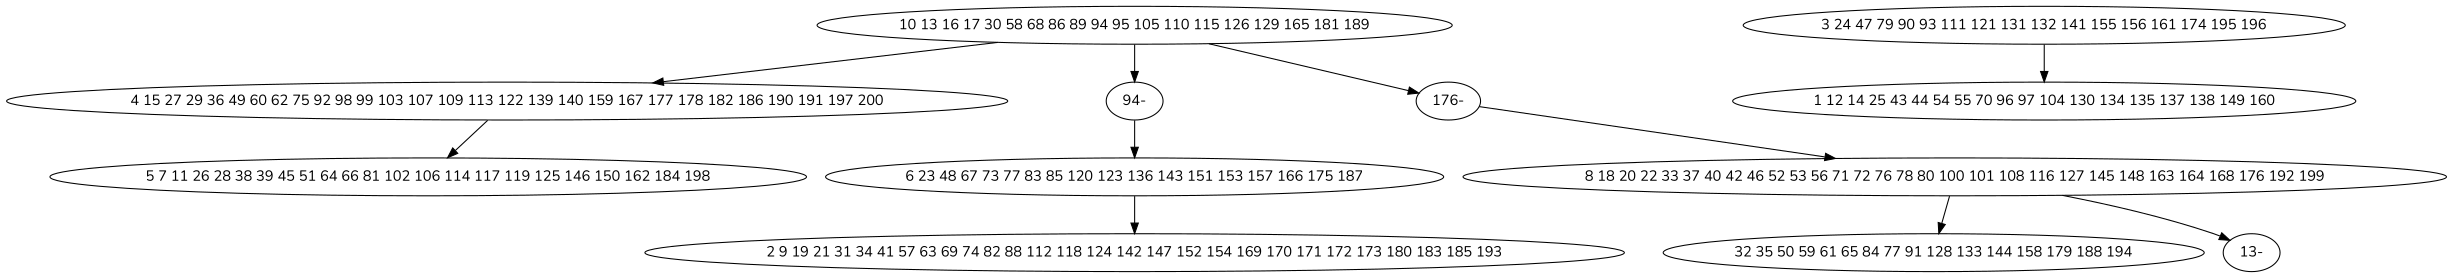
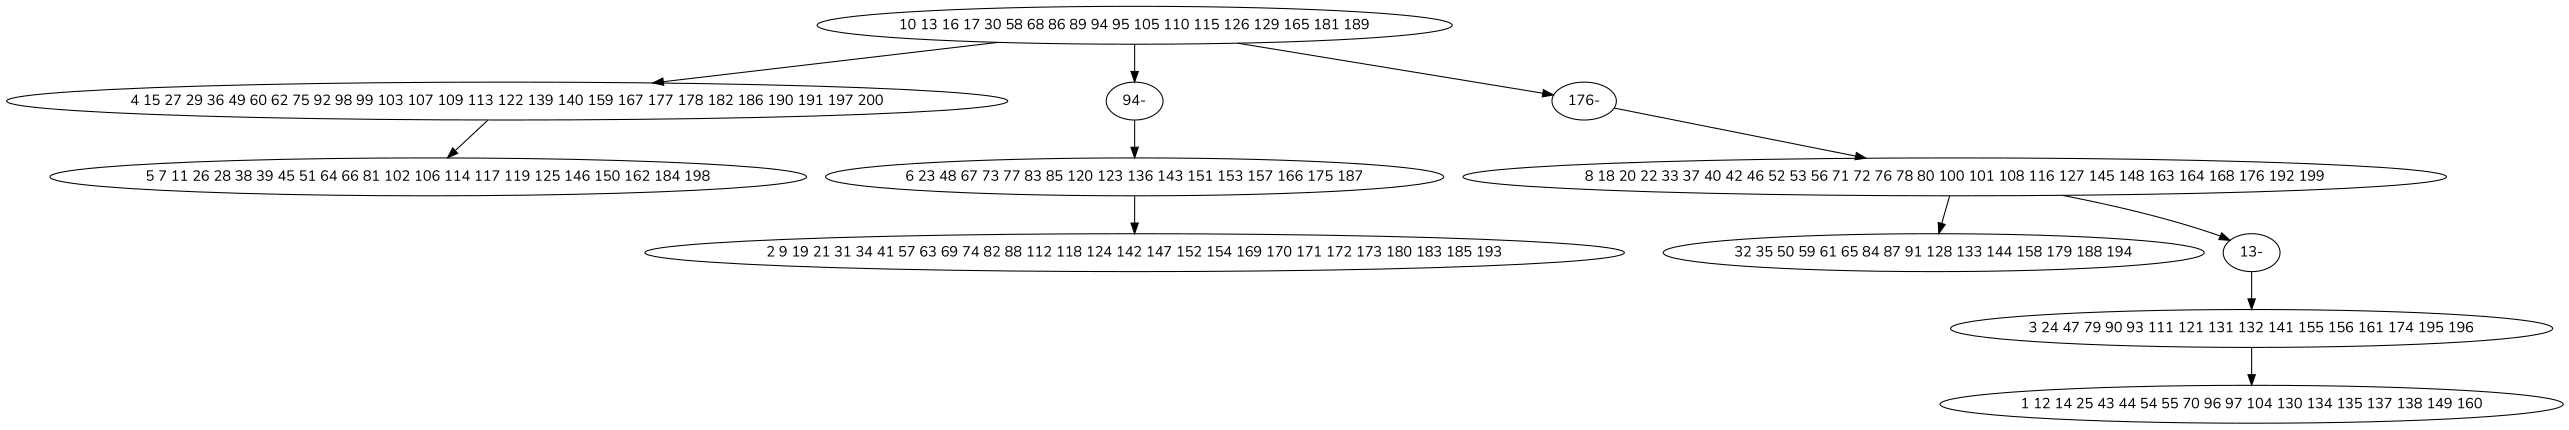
node "32 35 50 59 61 65 84 77 91 128 133 144 158 179 188 194": label "32 35 50 59 61 65 84 77 91 128 133 144 158 179 188 194" -> "32 35 50 59 61 65 84 87 91 128 133 144 158 179 188 194"
edge "13-" -> "3 24 47 79 90 93 111 121 131 132 141 155 156 161 174 195 196": added
